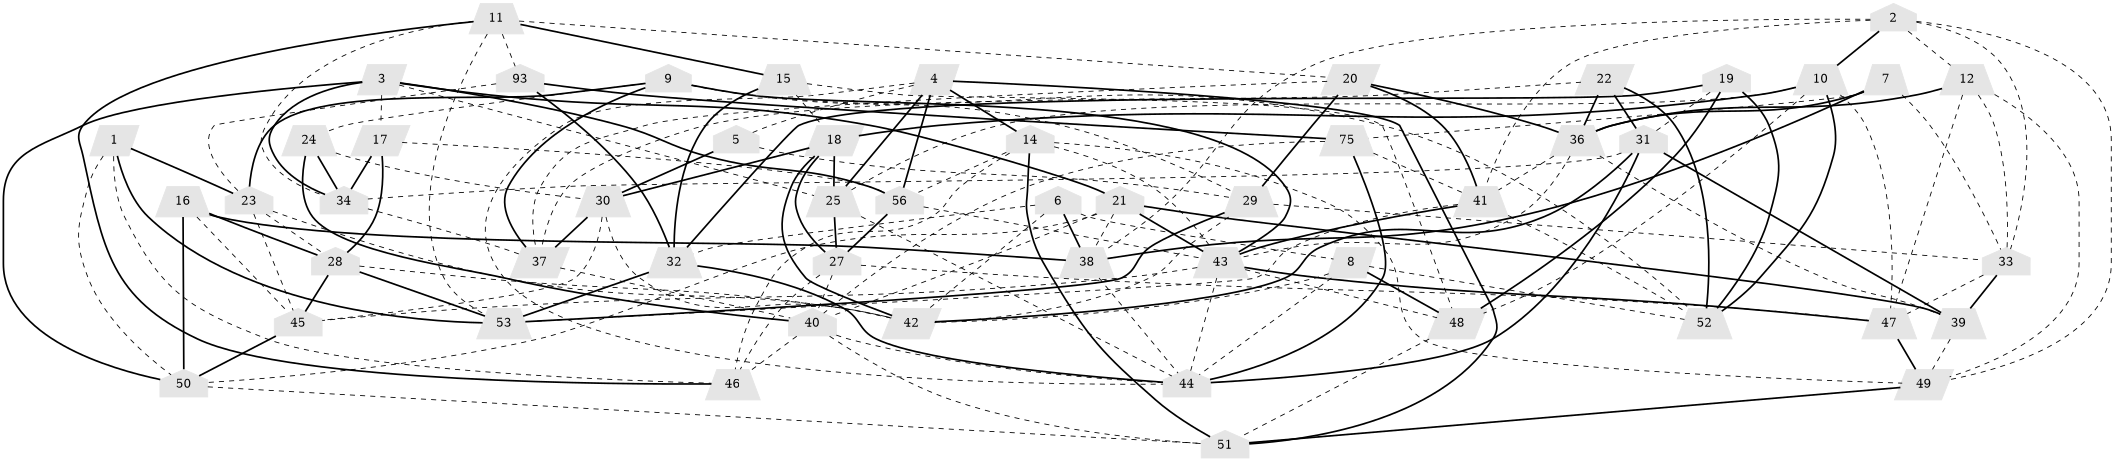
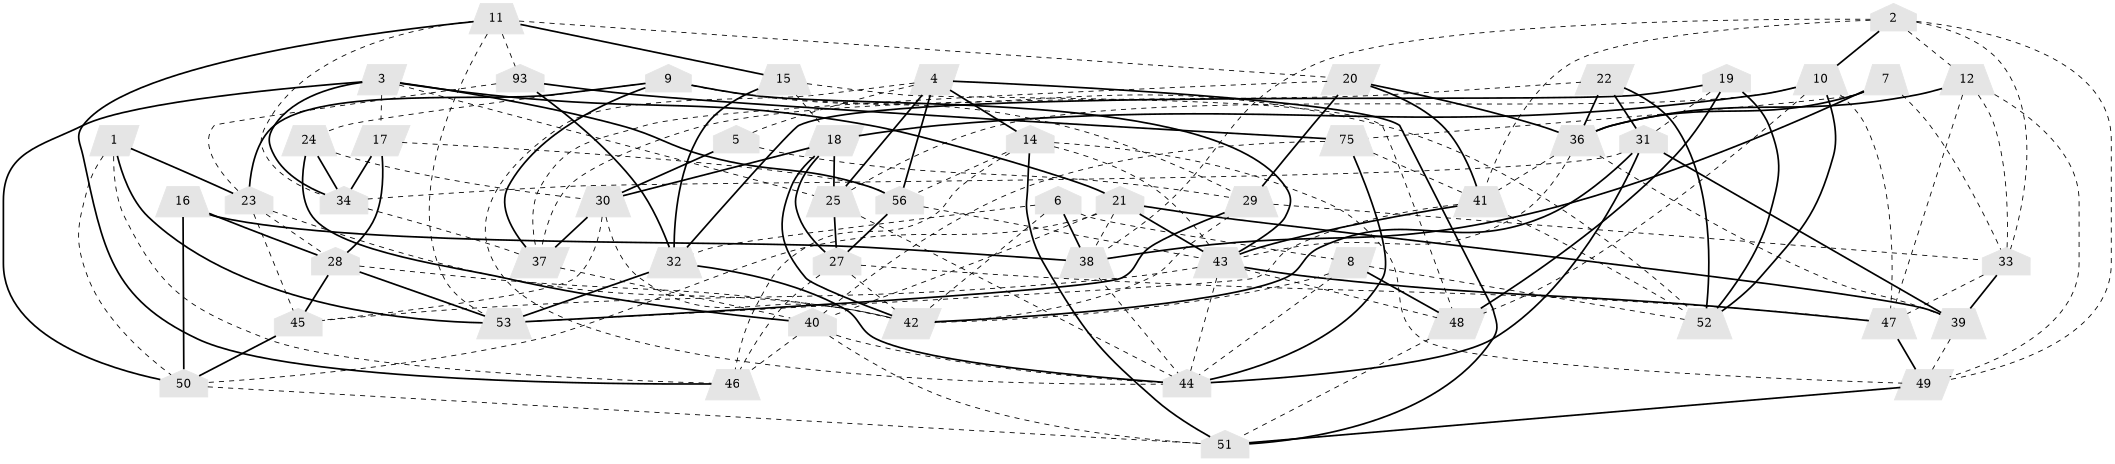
edge "16" -- "45": removed
edge "27" -- "40": now "27" -- "42"
